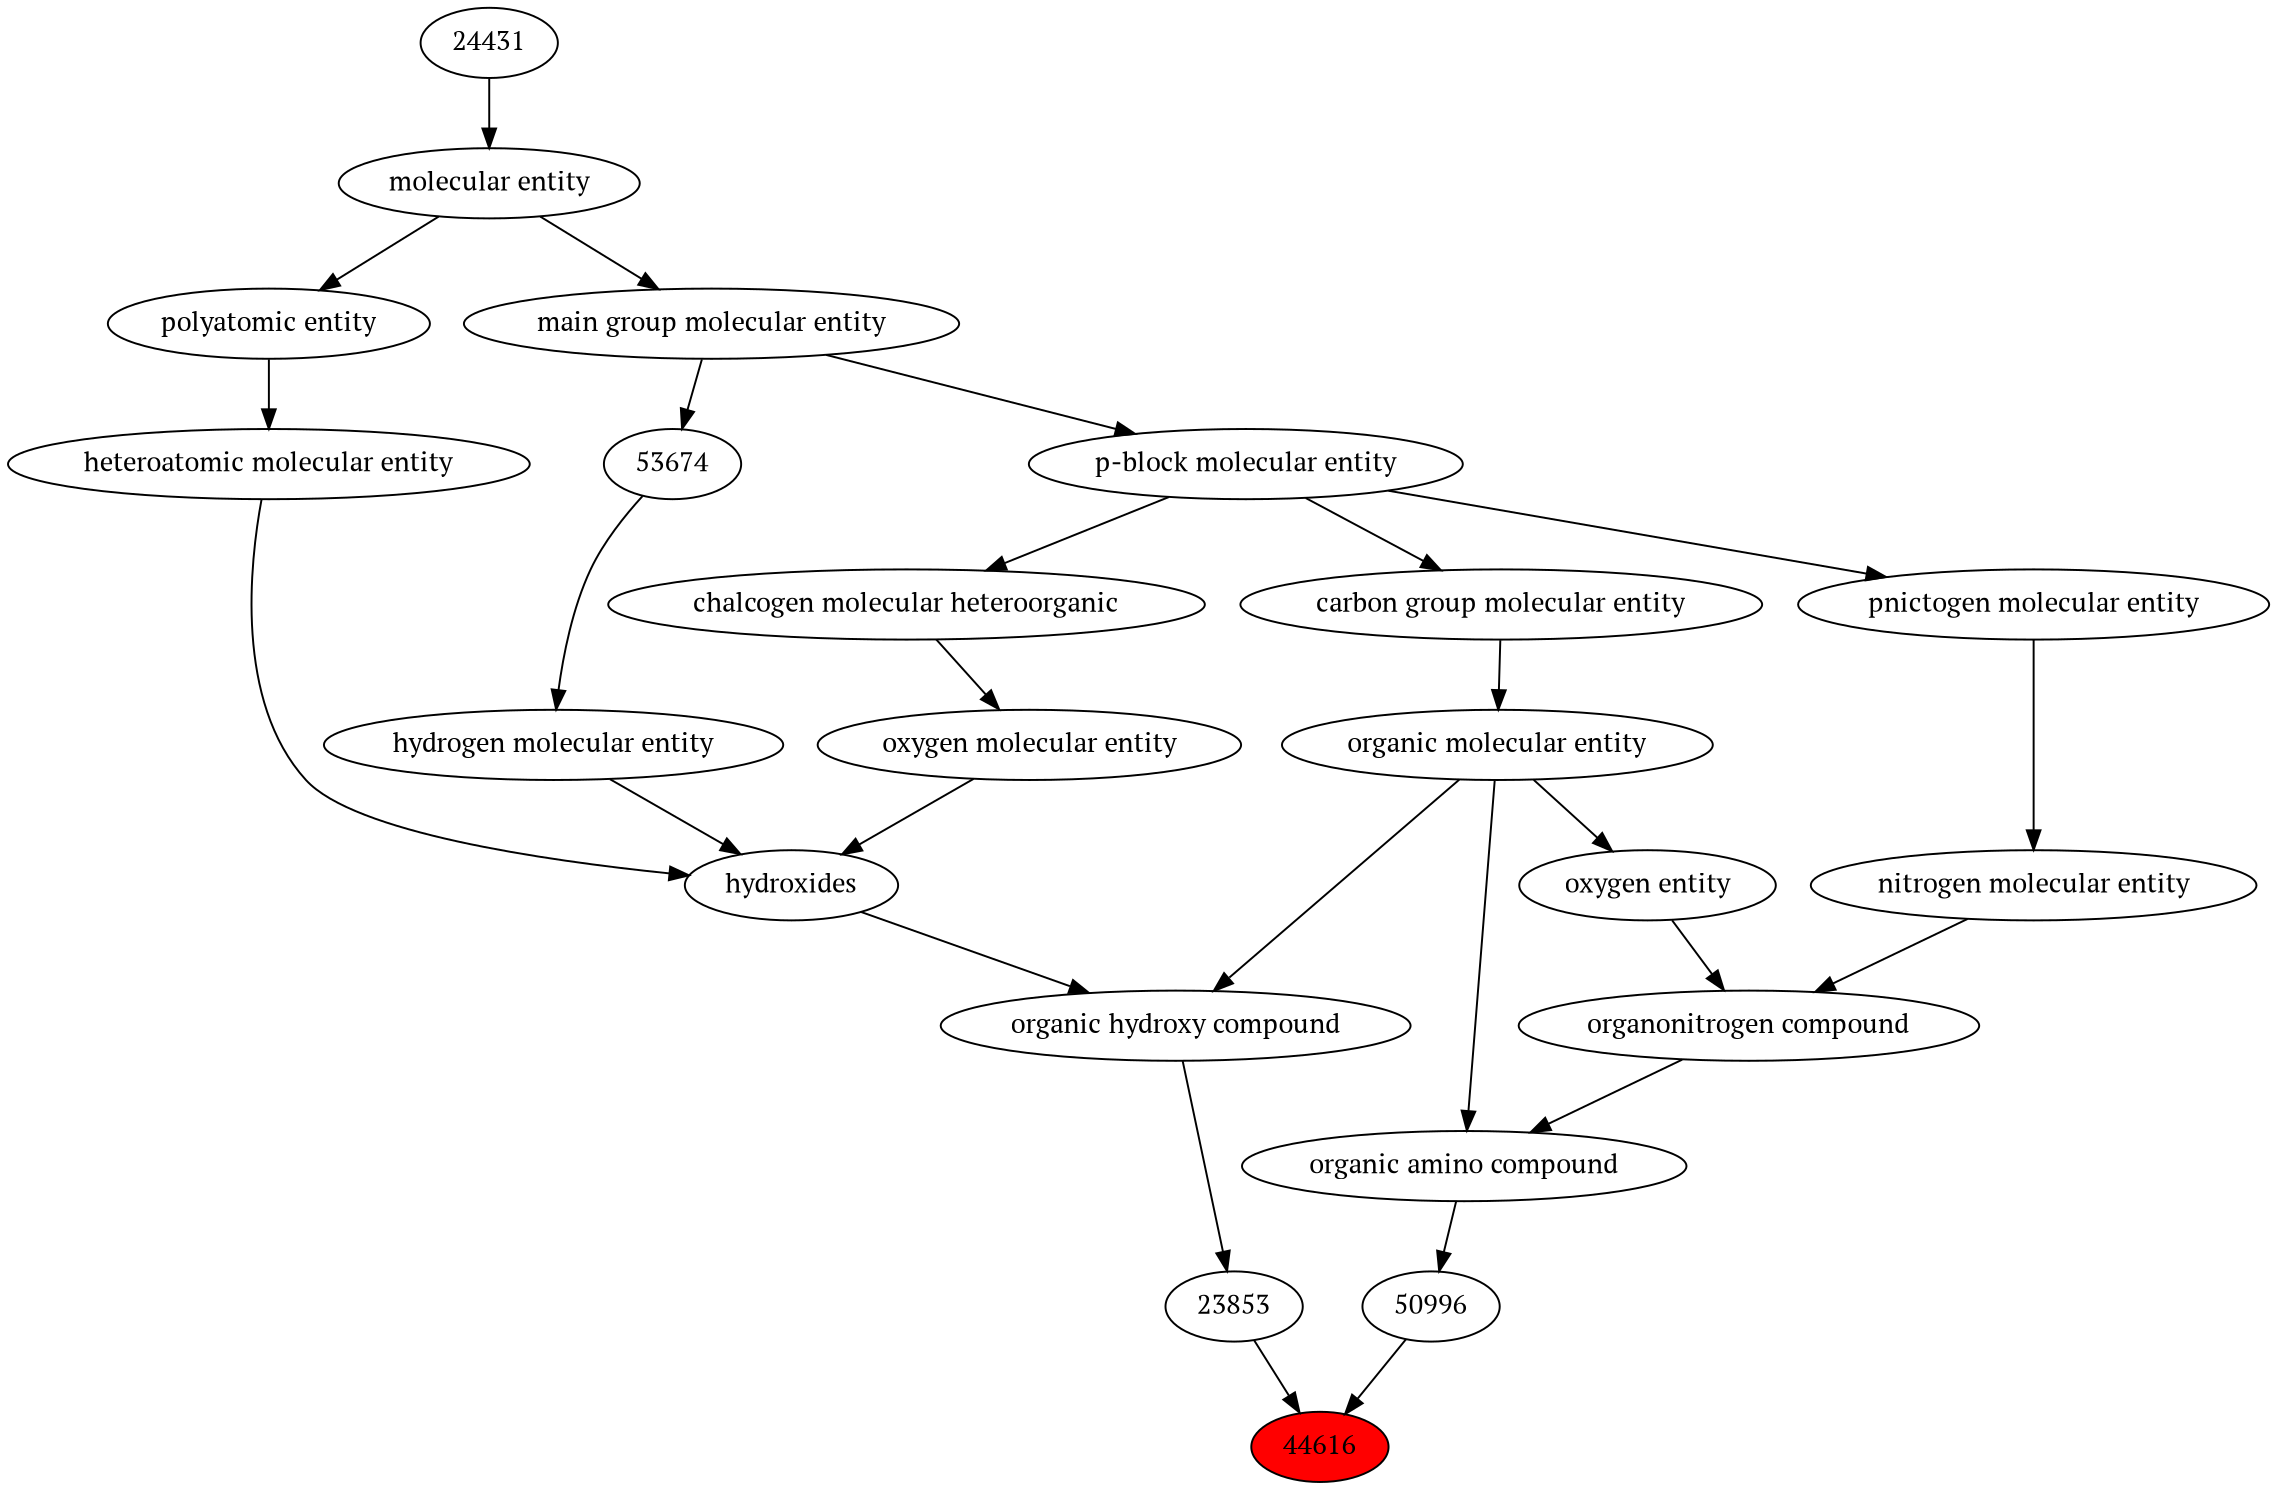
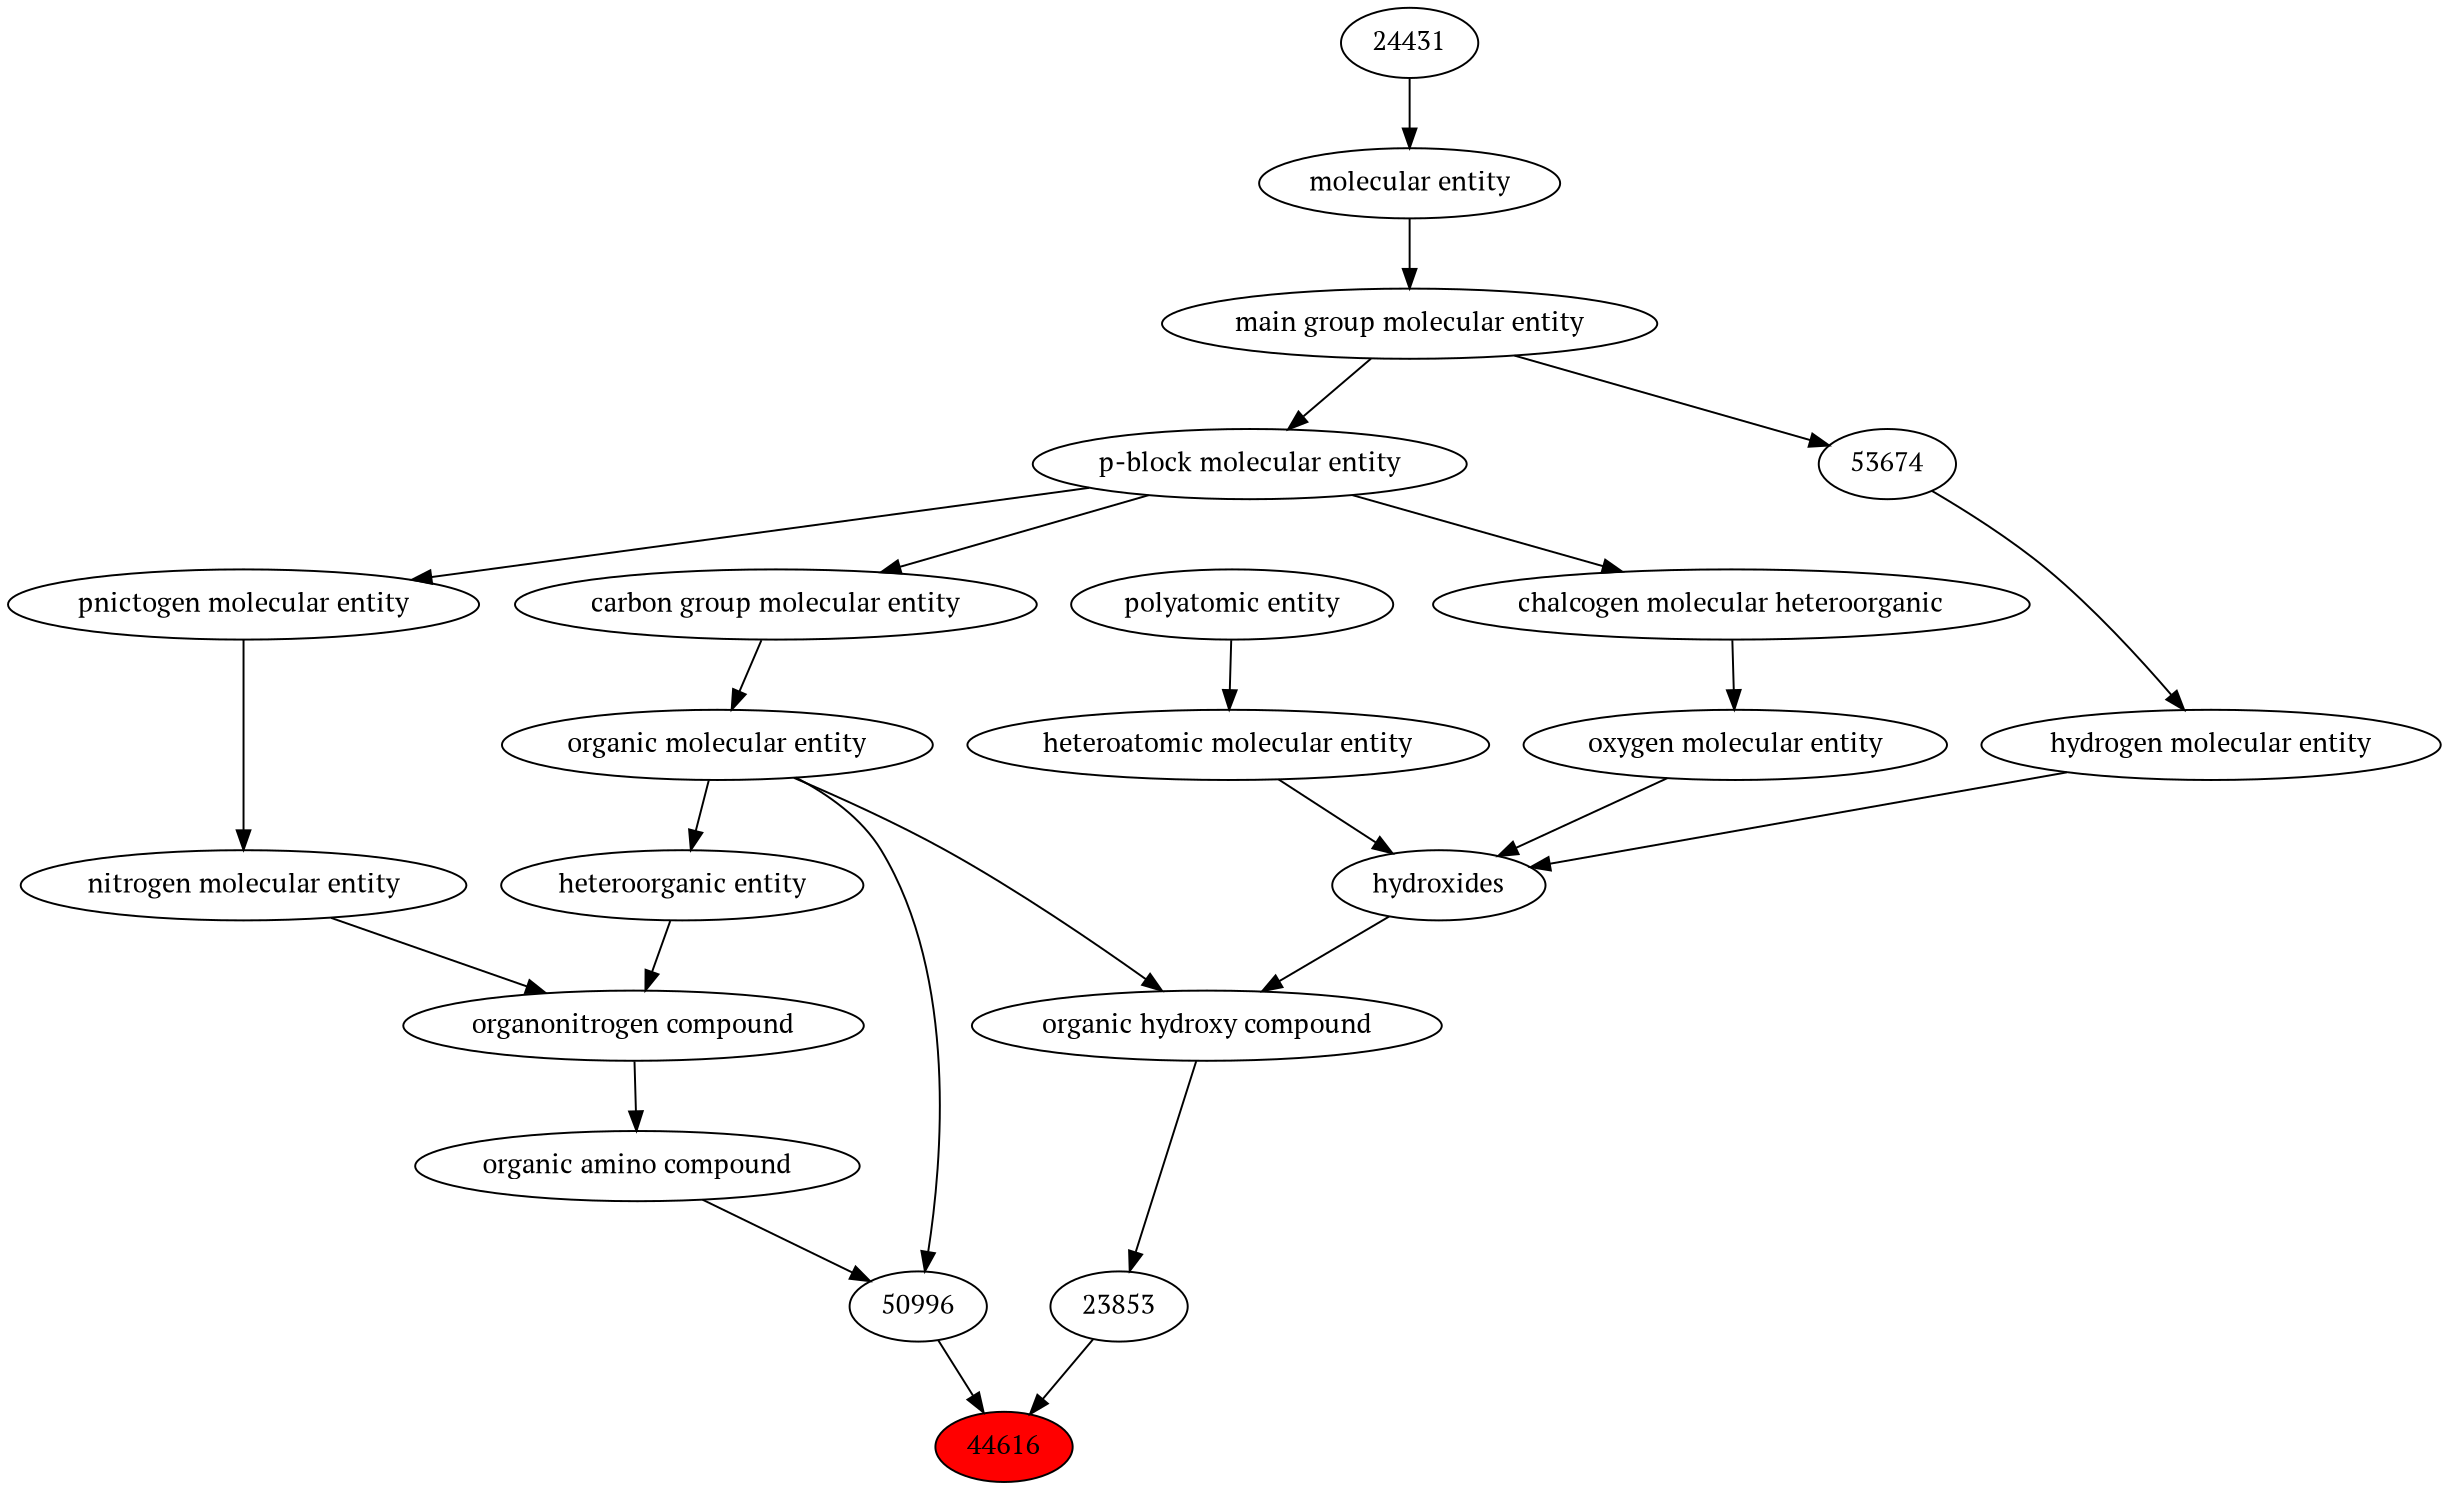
edge "molecular entity" -> "polyatomic entity": removed
node "oxygen entity": label "oxygen entity" -> "heteroorganic entity"
edge "organic molecular entity" -> "organic amino compound": now "organic molecular entity" -> "50996"
